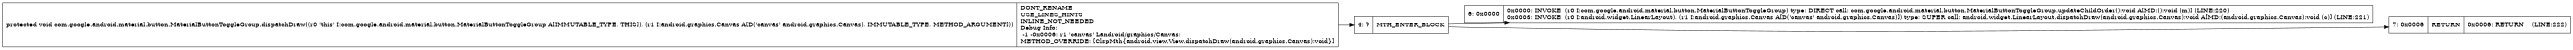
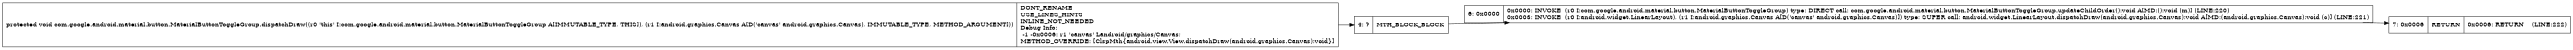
node "4: ?": text "MTH_ENTER_BLOCK" -> "MTH_BLOCK_BLOCK"
edge "4: ?" -> "7: 0x0006": now "6: 0x0000" -> "7: 0x0006"
